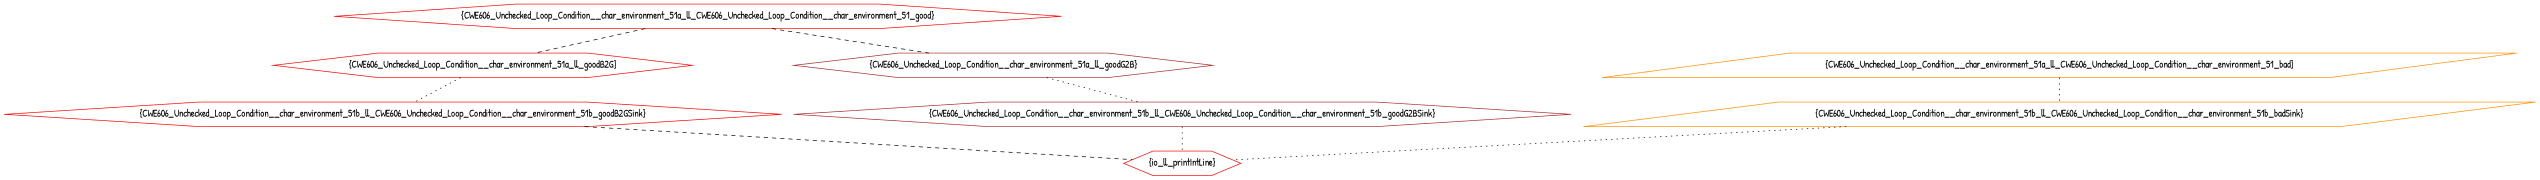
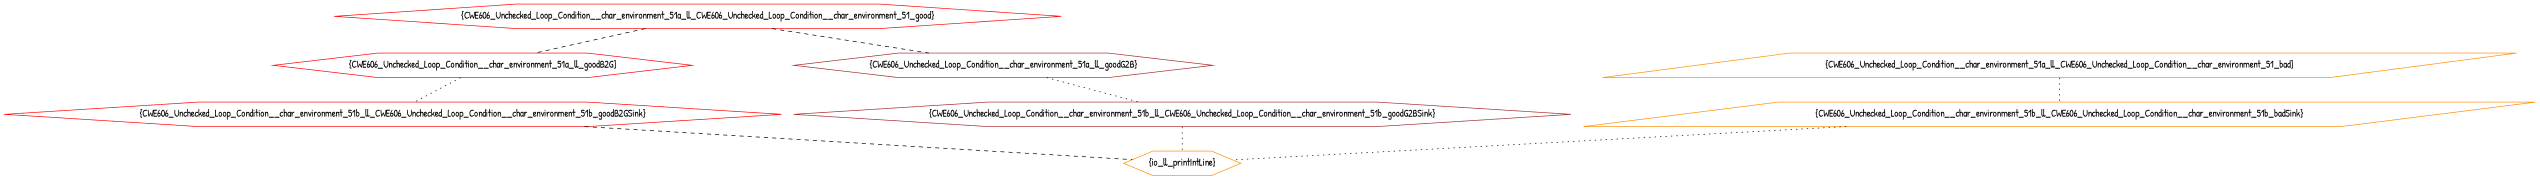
node "{io_ll_printIntLine}": color red -> darkorange
